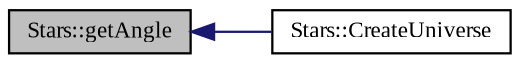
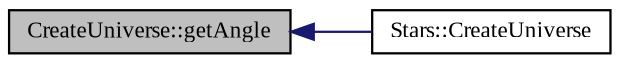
node "Stars::getAngle": label "Stars::getAngle" -> "CreateUniverse::getAngle"
